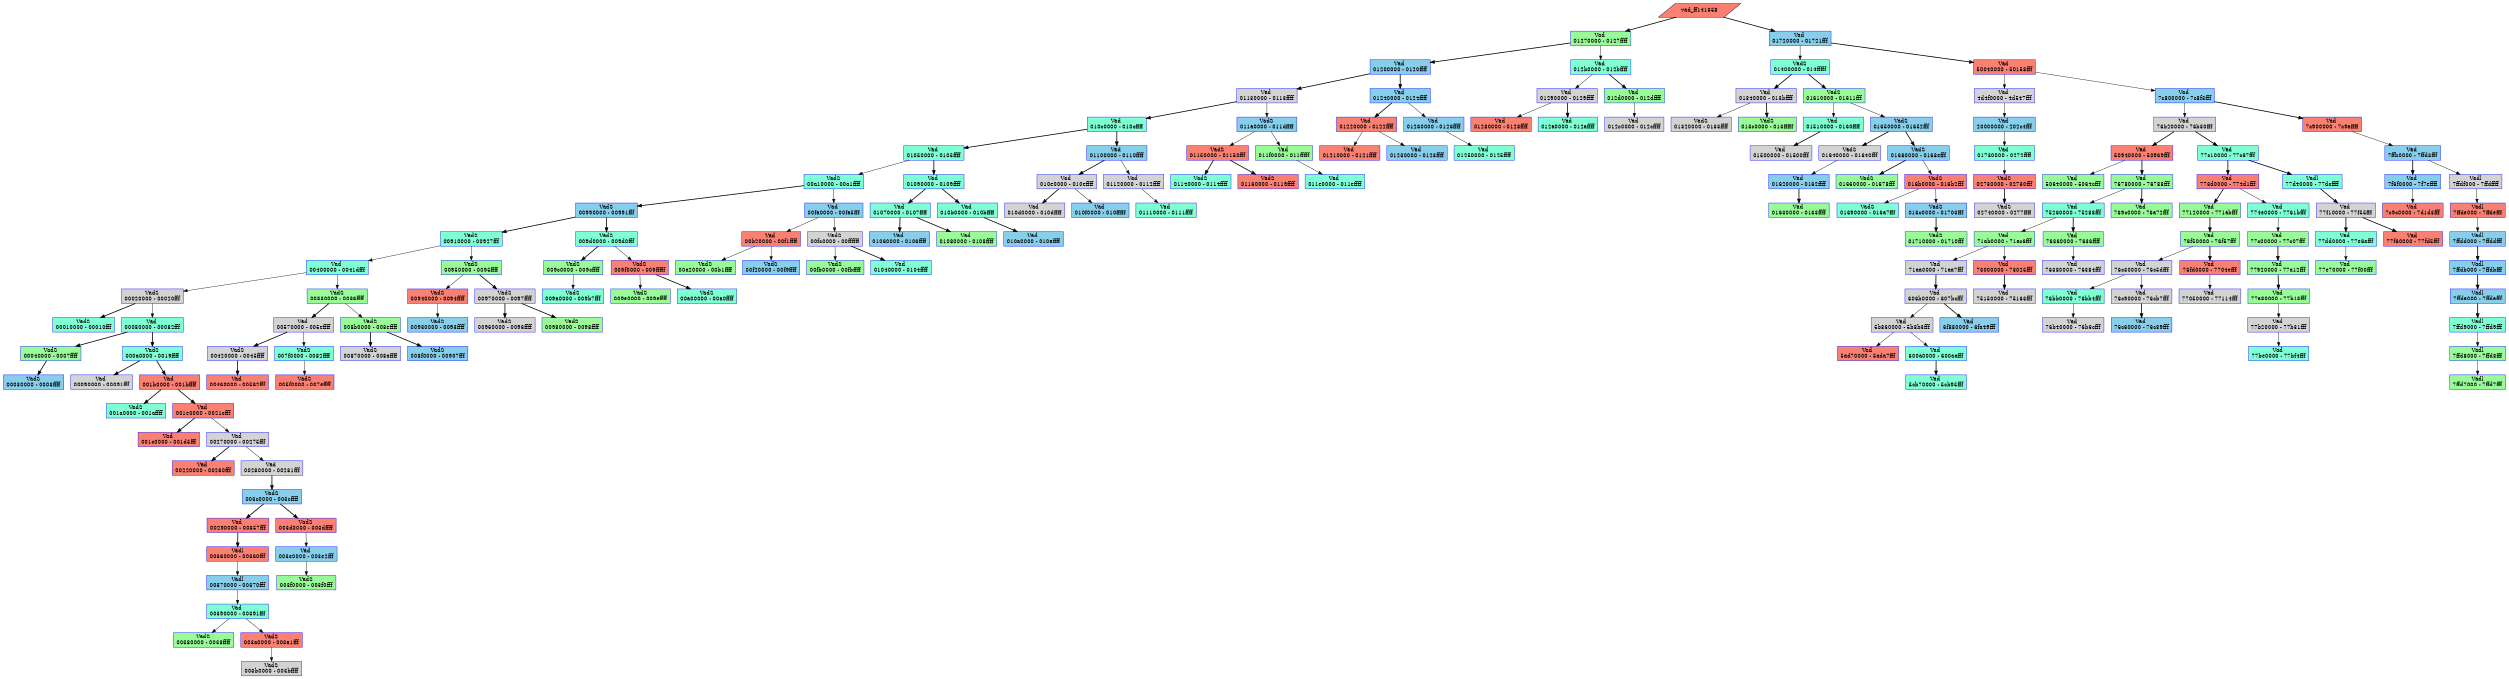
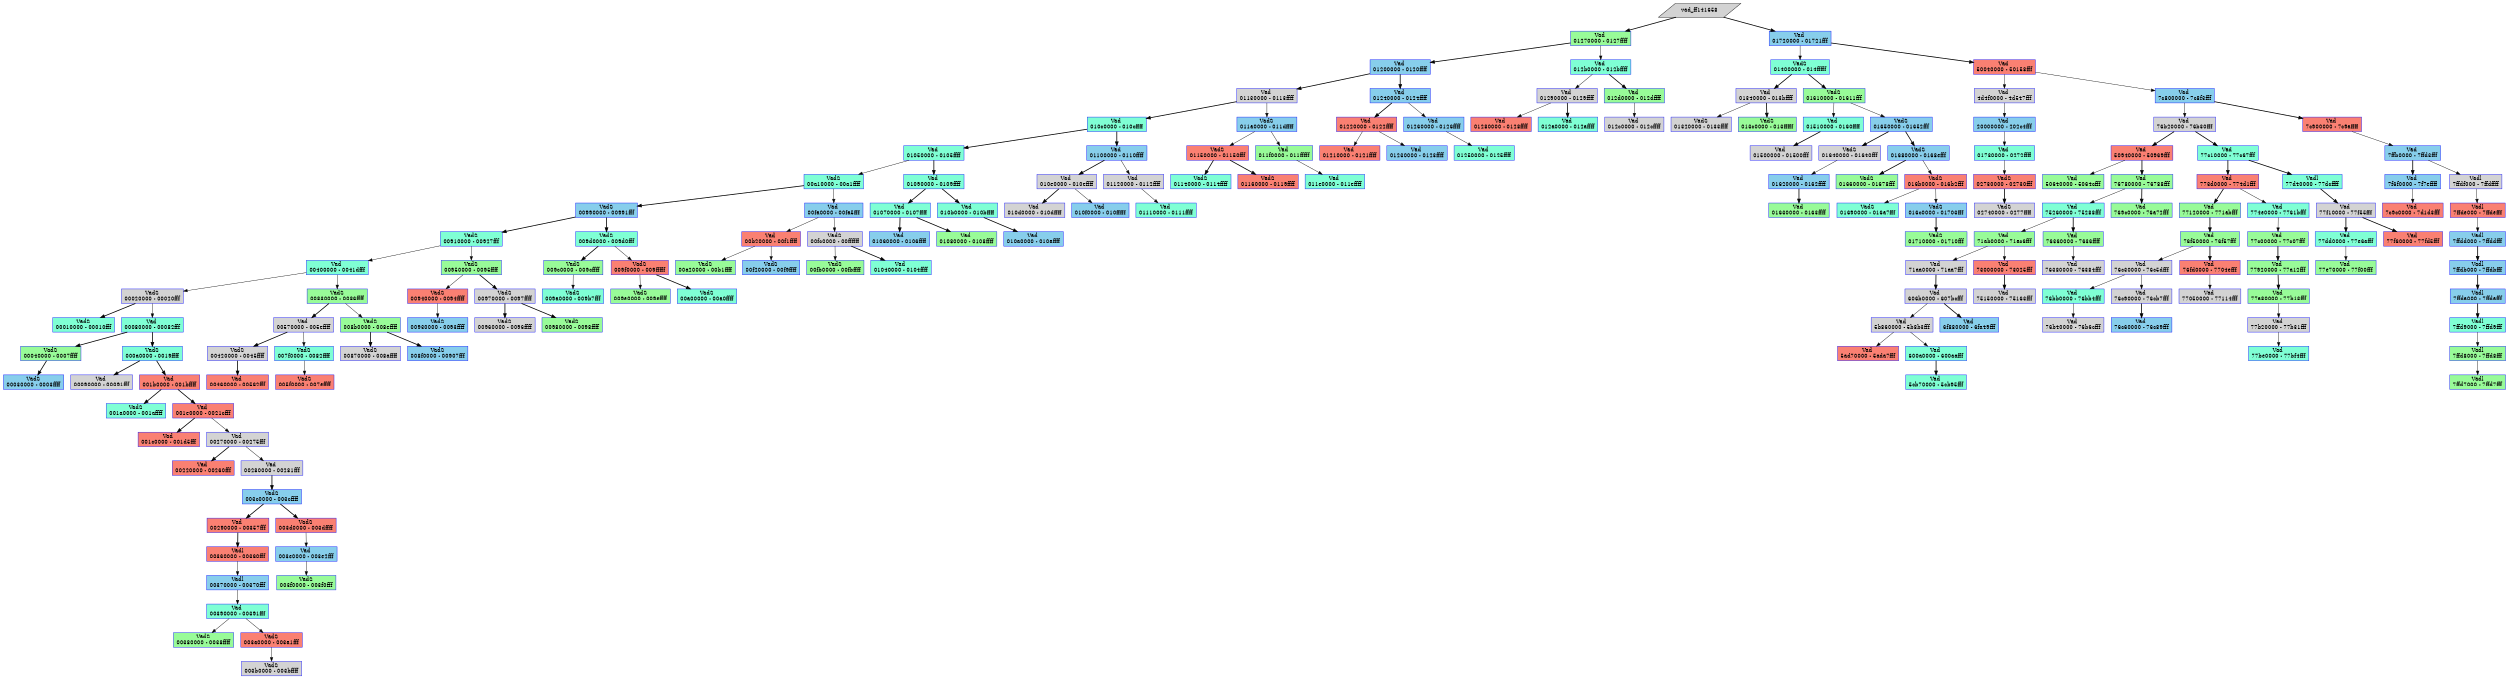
node "vad_ff141658": fillcolor salmon -> lightgrey
